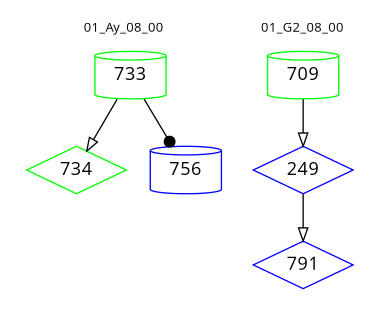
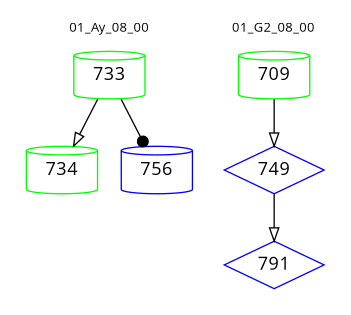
node "734": shape diamond -> cylinder
node "249": label "249" -> "749"
